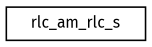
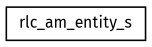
node "rlc_am_rlc_s": label "rlc_am_rlc_s" -> "rlc_am_entity_s"
